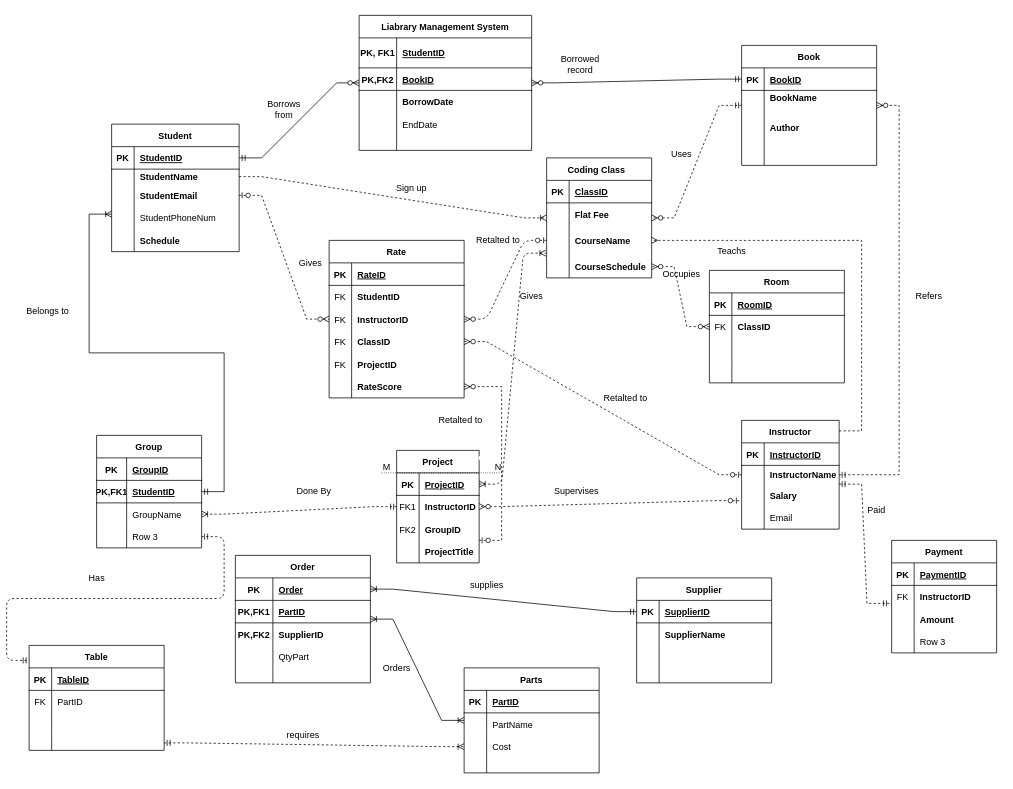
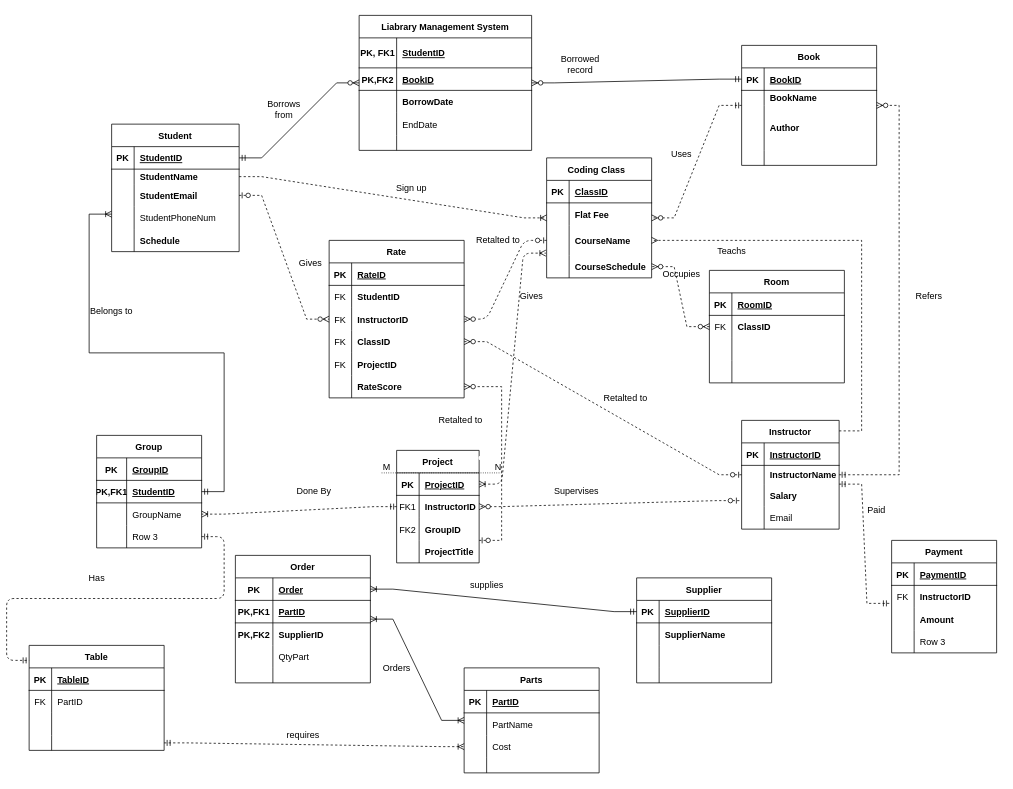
node "Belongs to": moved (48, 312) -> (111, 312)
